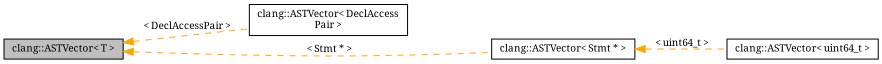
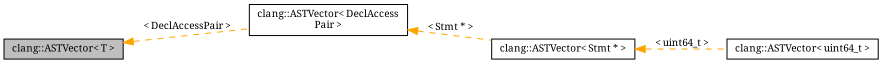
edge "clang::ASTVector< Stmt * >" -> "clang::ASTVector< T >": now "clang::ASTVector< Stmt * >" -> "clang::ASTVector< DeclAccess Pair >"
